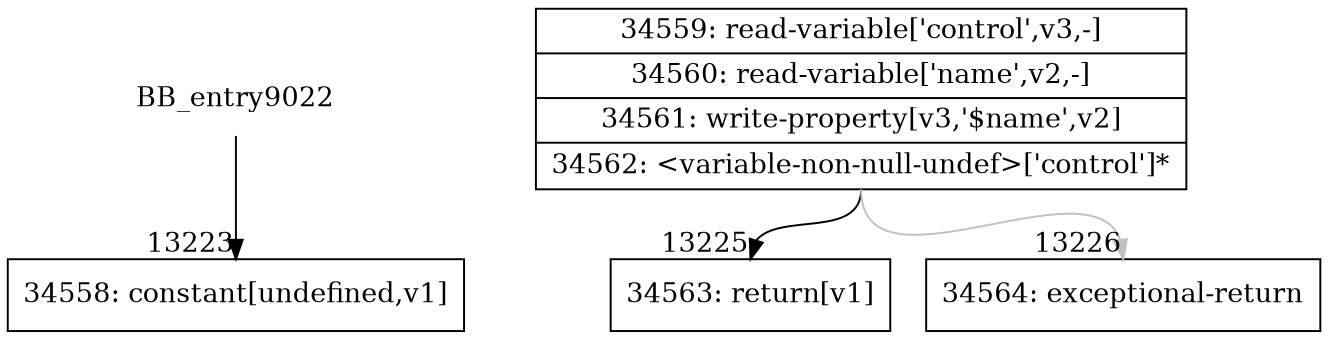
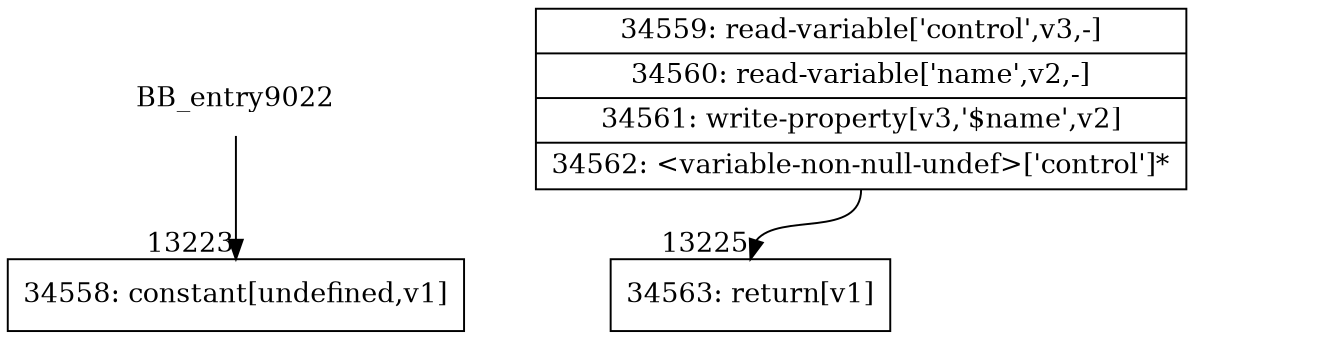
node "34564: exceptional-return": removed
